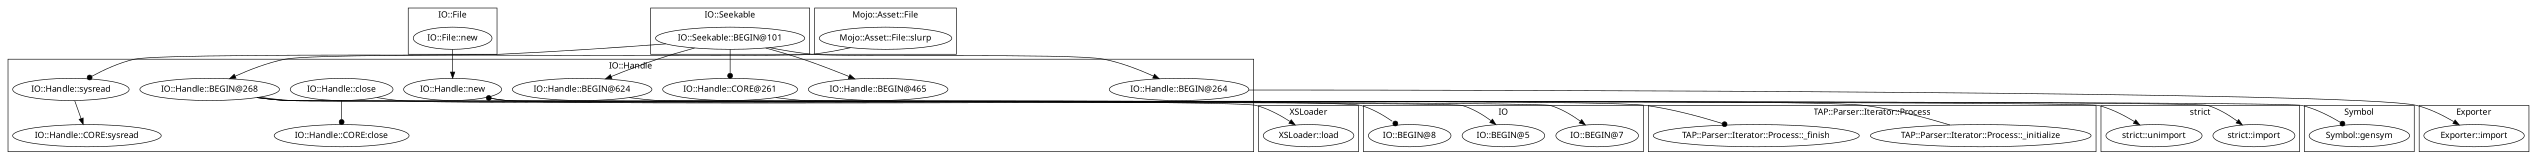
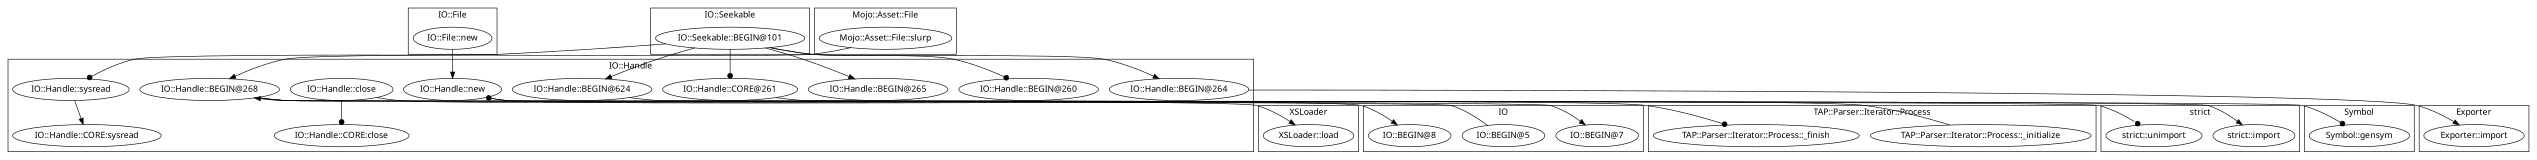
node "IO::Handle::BEGIN@465": label "IO::Handle::BEGIN@465" -> "IO::Handle::BEGIN@265"
node "IO::Handle::BEGIN@260": added
edge "IO::Handle::BEGIN@268" -> "IO::BEGIN@8": arrowhead dot -> normal
edge "IO::Handle::BEGIN@268" -> "IO::BEGIN@5": reversed
edge "IO::Handle::BEGIN@624" -> "strict::unimport": arrowhead normal -> dot
